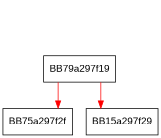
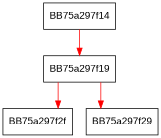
node "BB75a297f14": added
node "BB79a297f19": label "BB79a297f19" -> "BB75a297f19"
node "BB15a297f29": label "BB15a297f29" -> "BB75a297f29"
